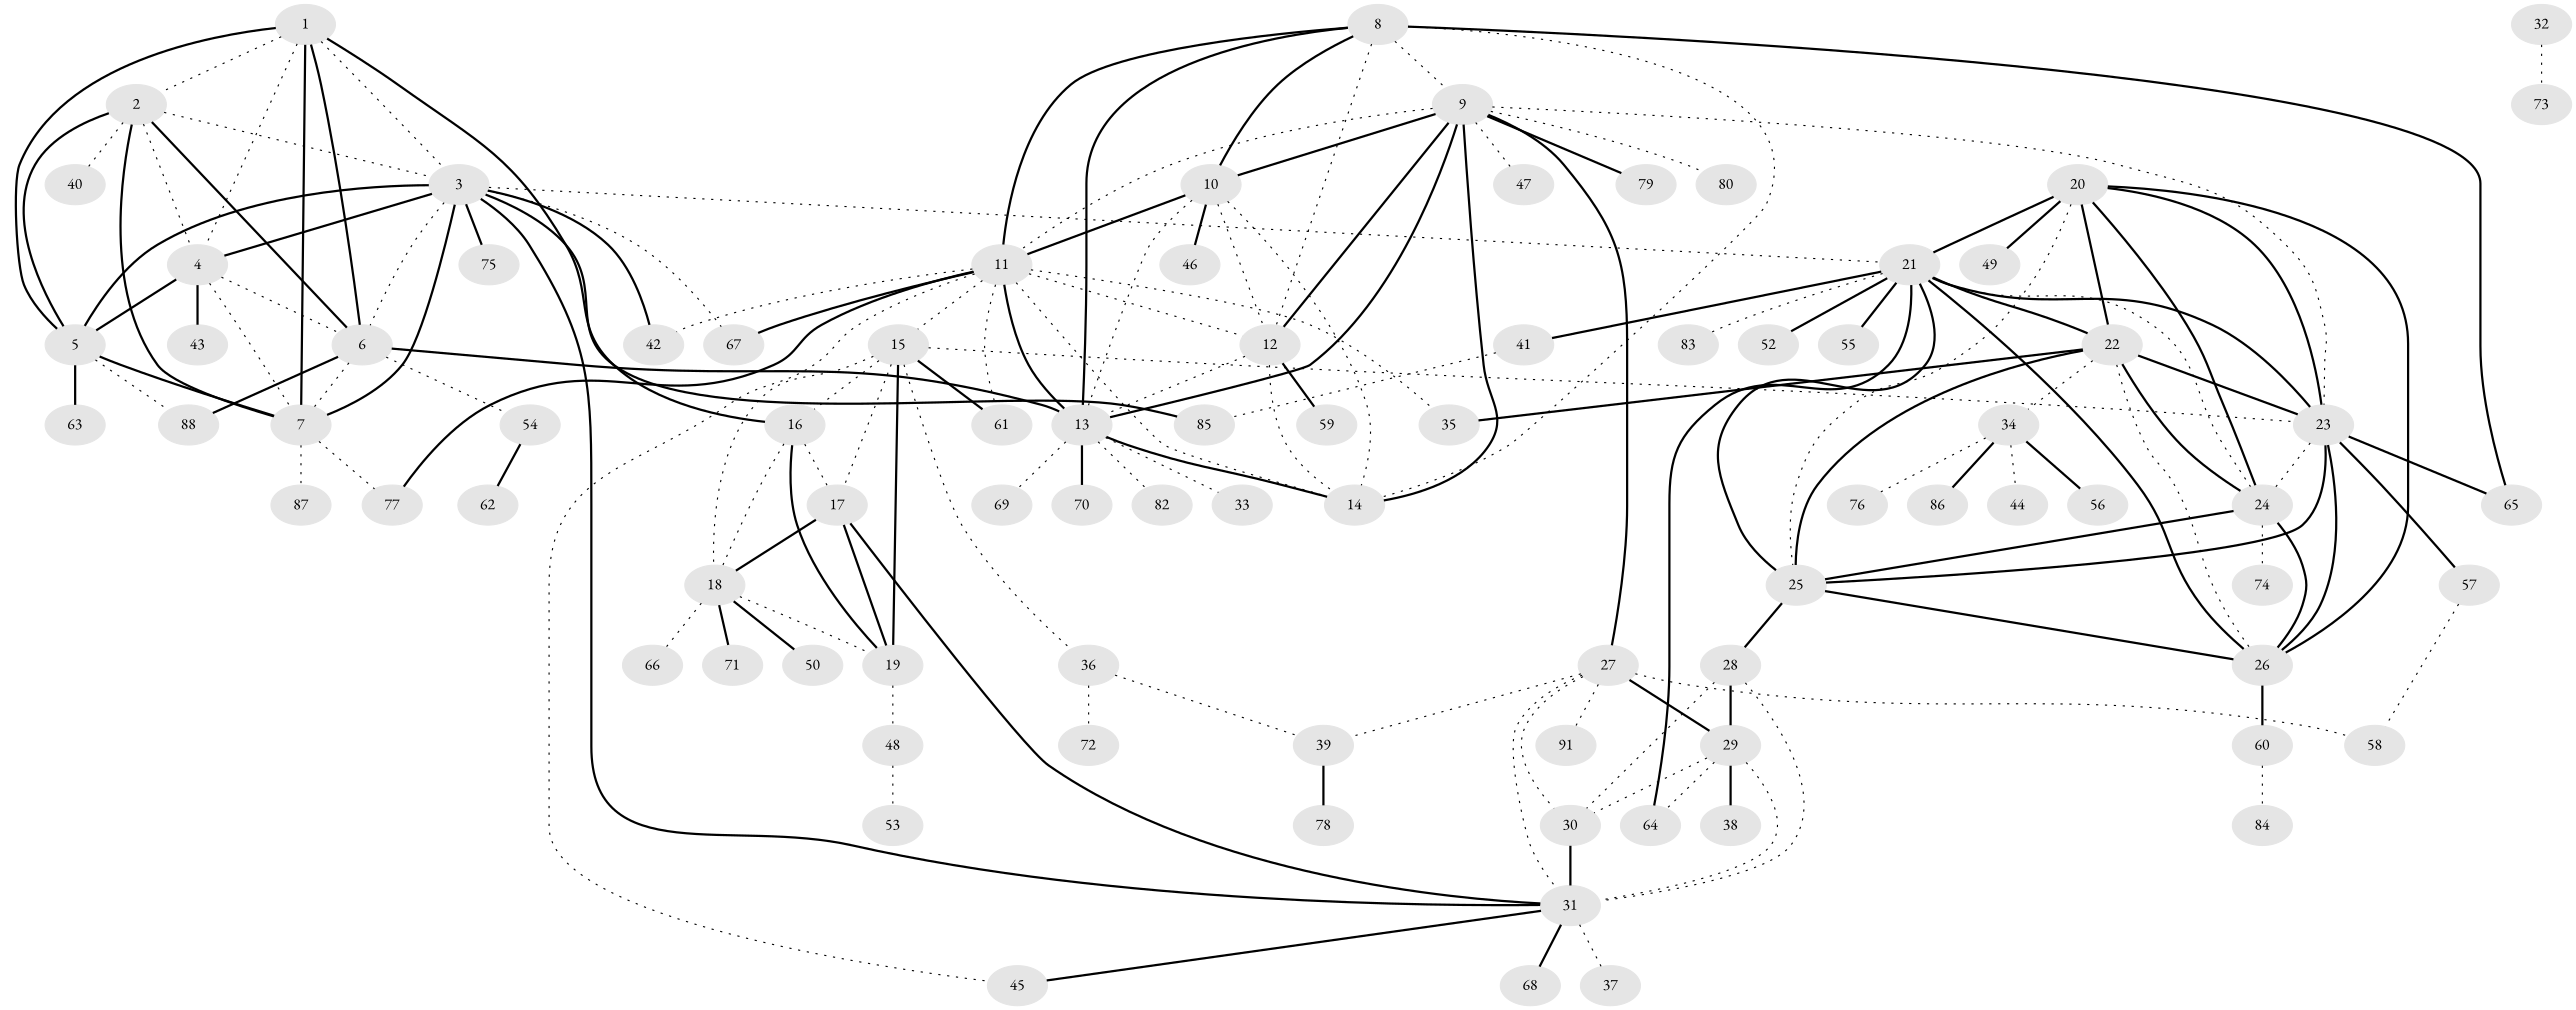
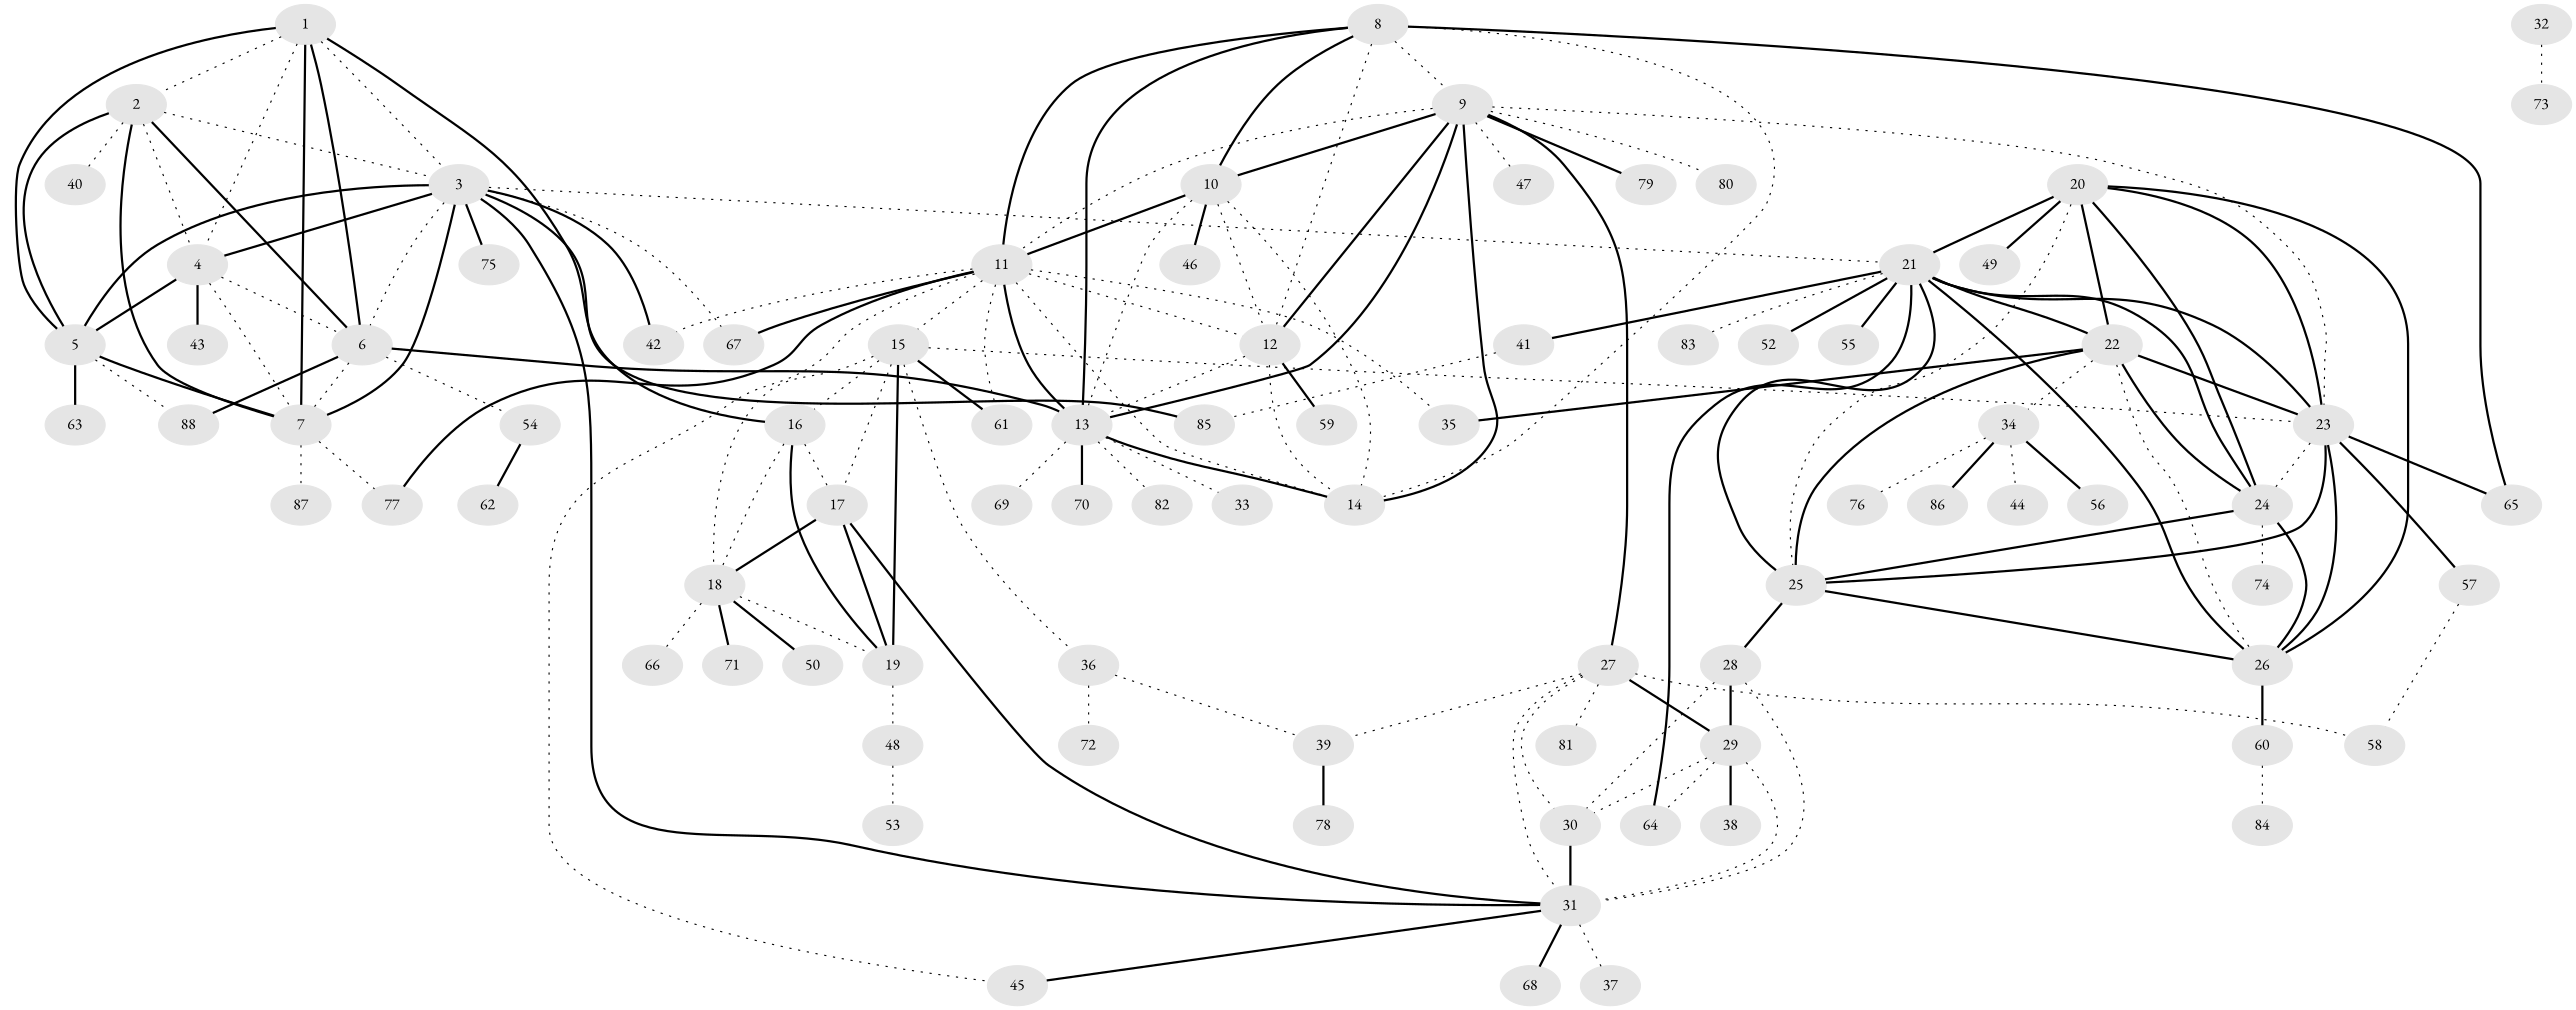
edge "21" -- "24": style dotted -> bold
node "91": label "91" -> "81"
